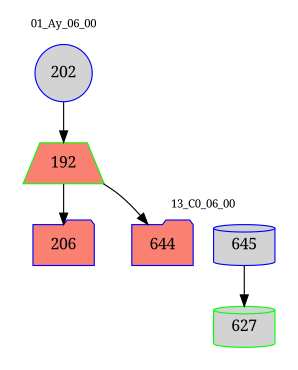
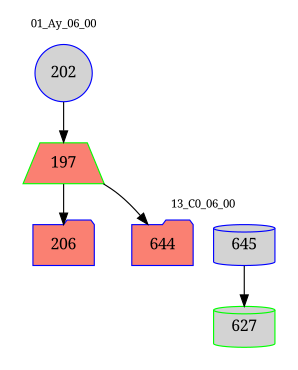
node "192": label "192" -> "197"
